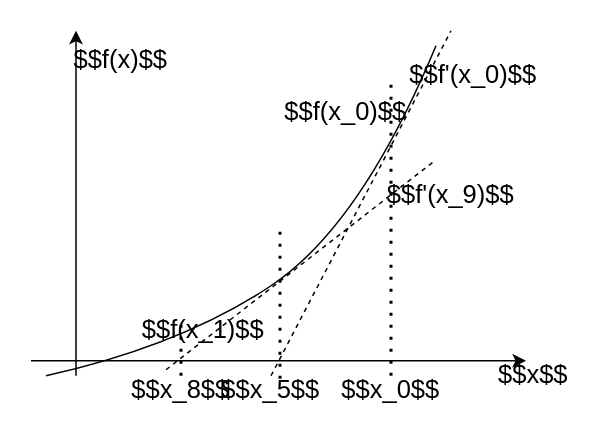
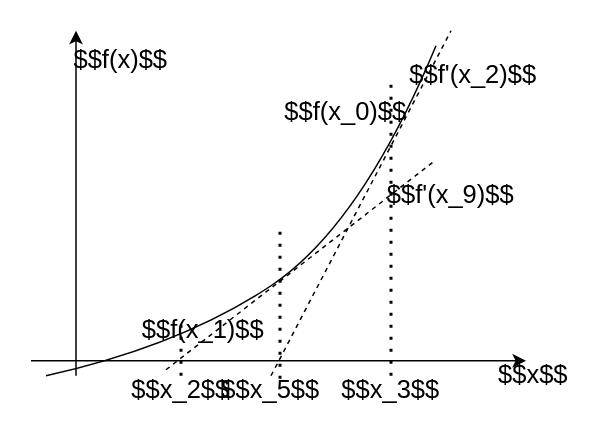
node "$$f'(x_0)$$": label "$$f'(x_0)$$" -> "$$f'(x_2)$$"
node "$$x_8$$": label "$$x_8$$" -> "$$x_2$$"
node "$$x_0$$": label "$$x_0$$" -> "$$x_3$$"
